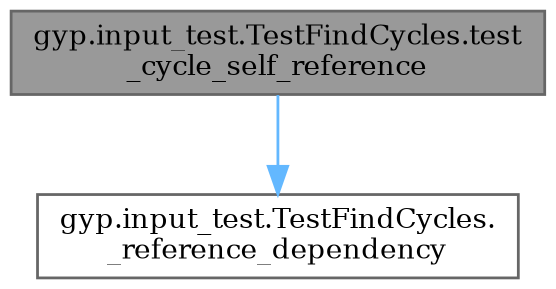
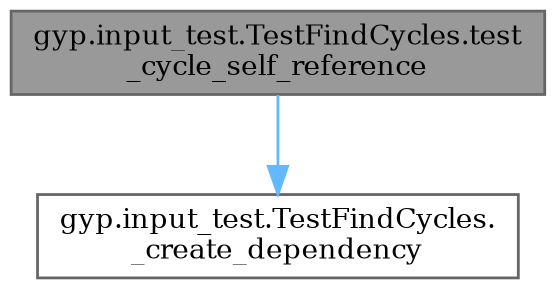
node "gyp.input_test.TestFindCycles. _reference_dependency": label "gyp.input_test.TestFindCycles. _reference_dependency" -> "gyp.input_test.TestFindCycles. _create_dependency"
